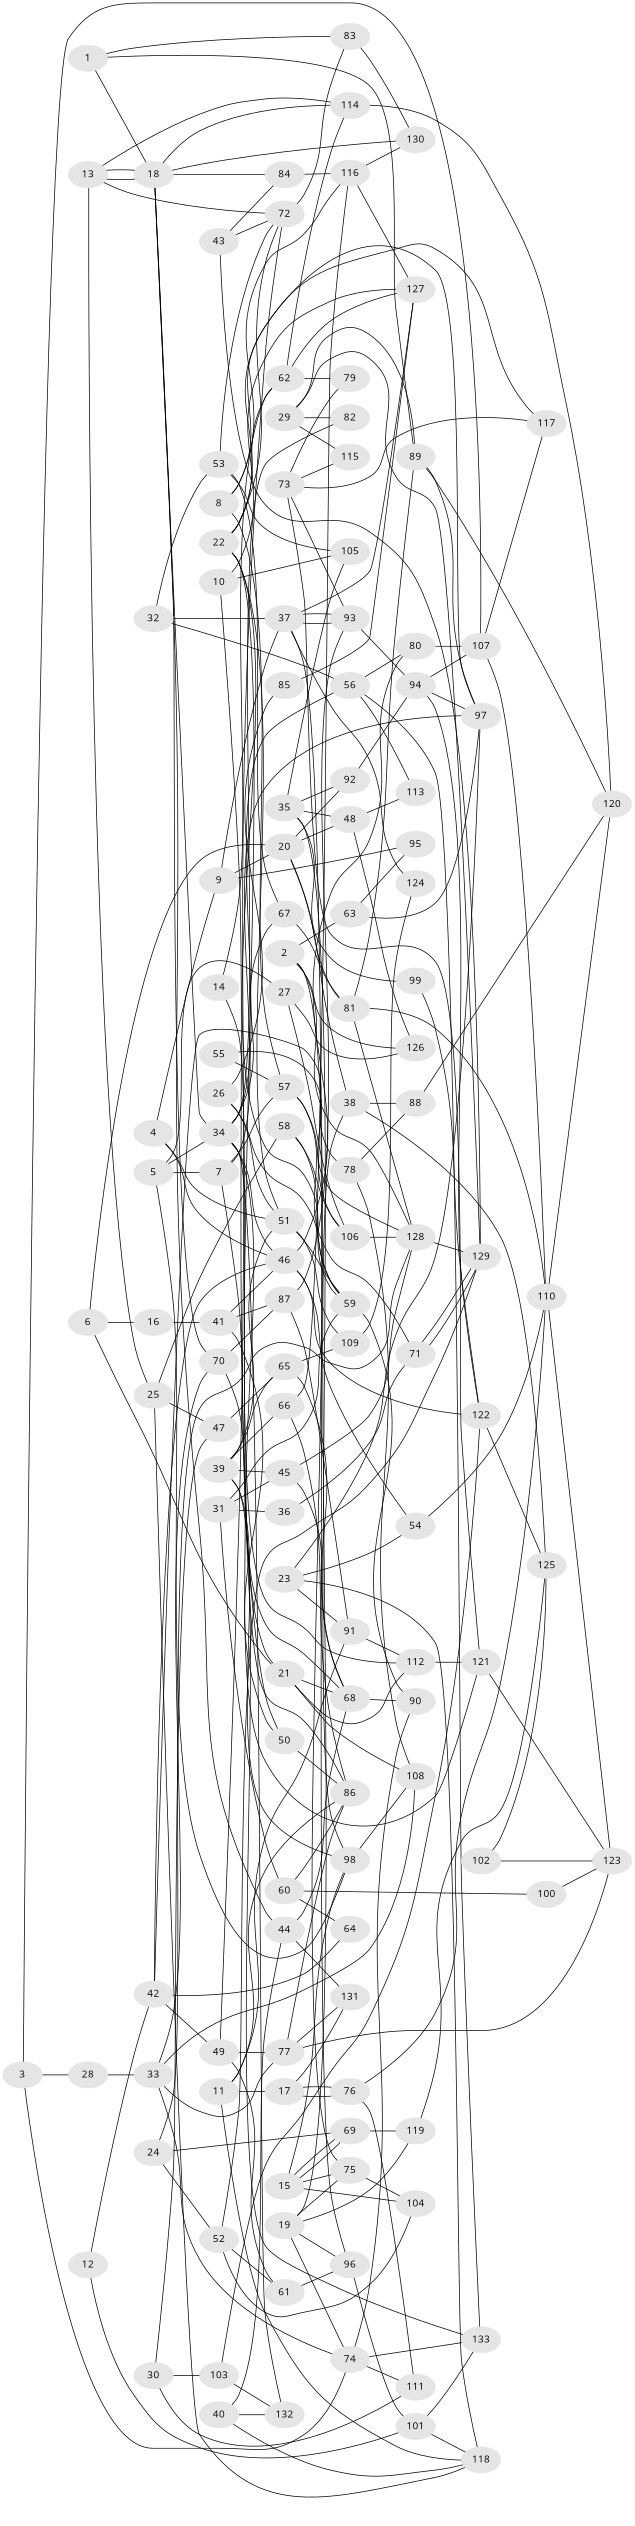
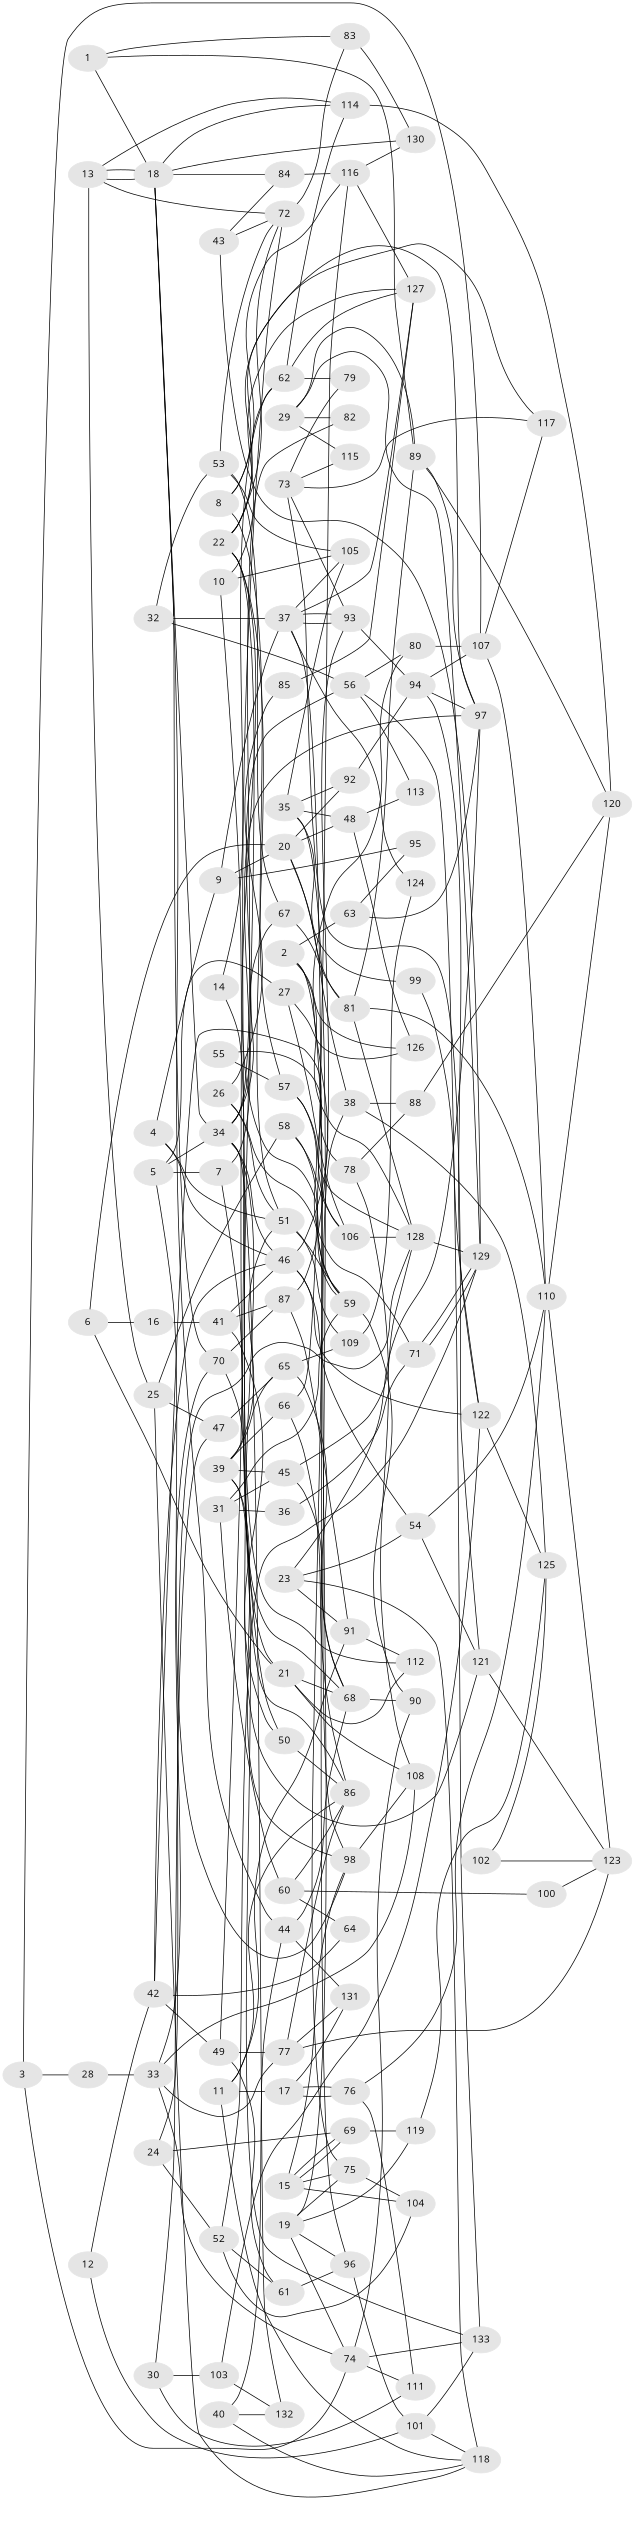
edge "105" -- "37": added
edge "57" -- "7": removed
edge "112" -- "121": now "54" -- "121"
